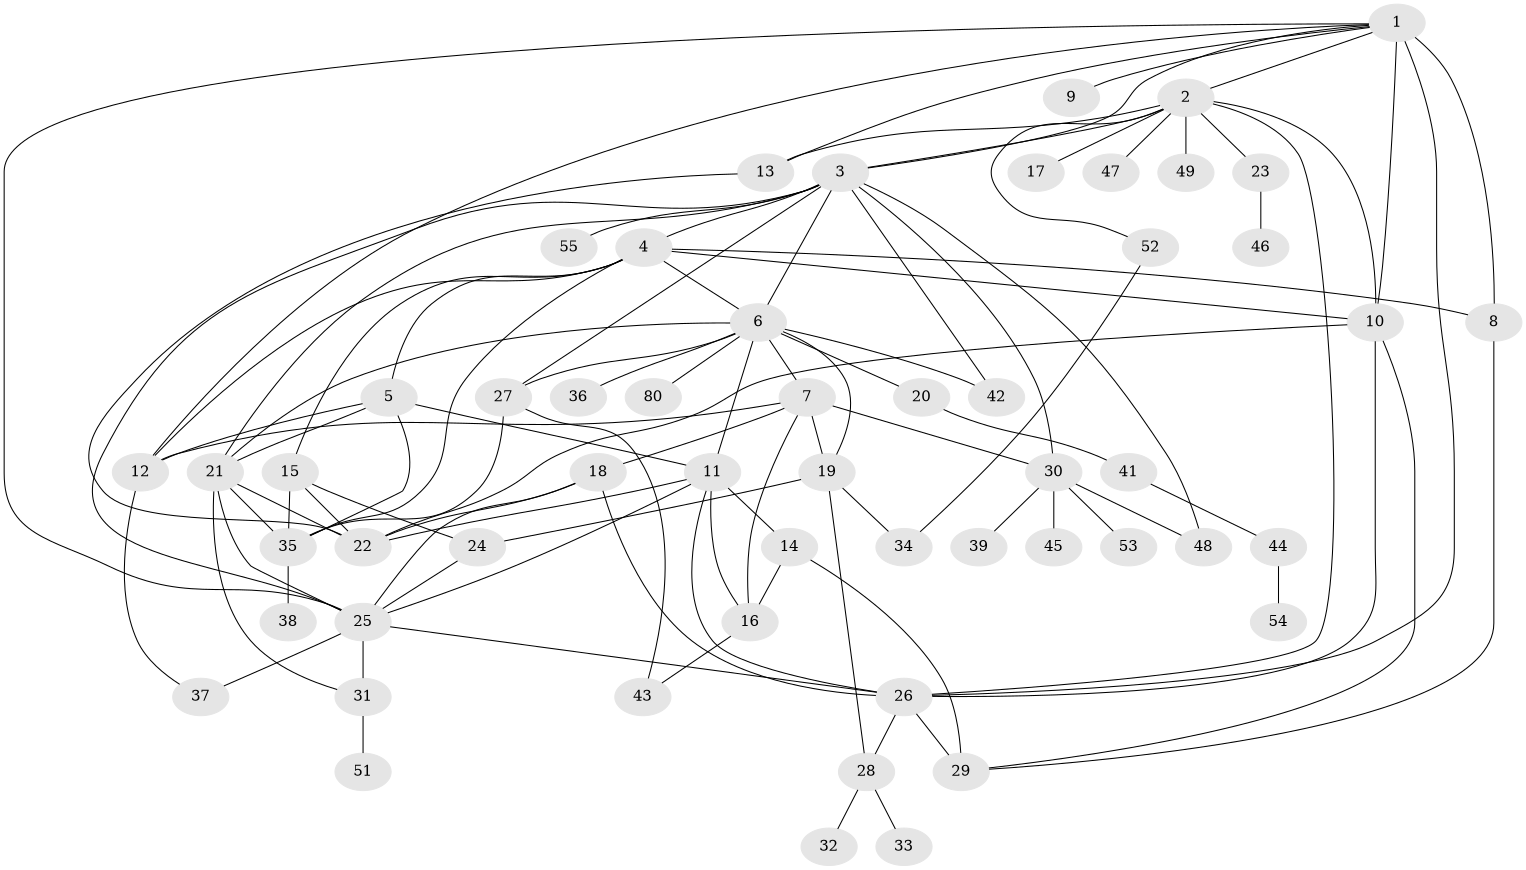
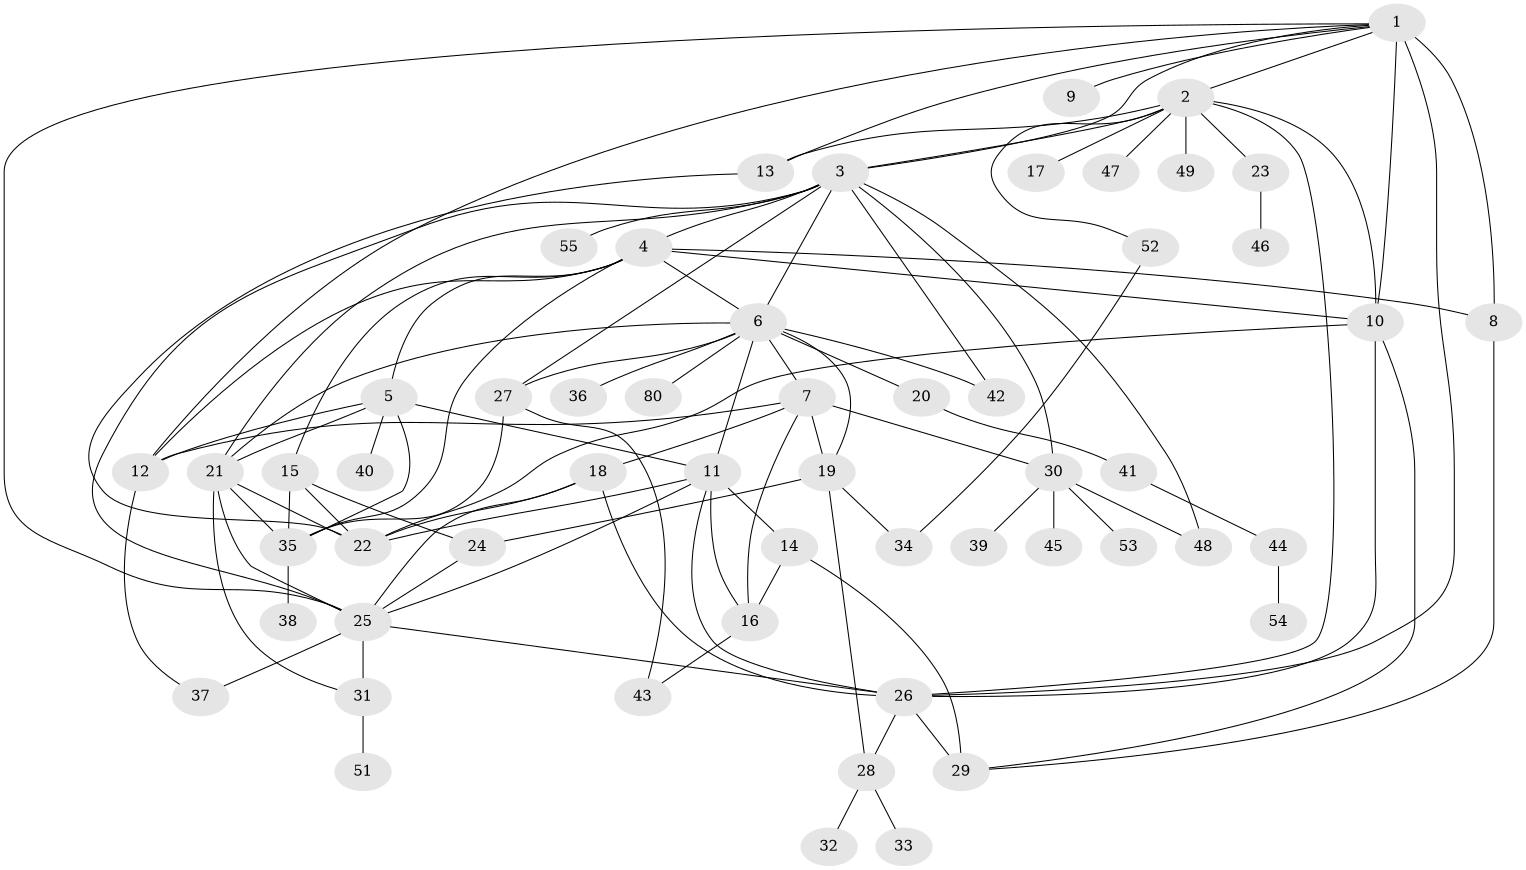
node "40": added
